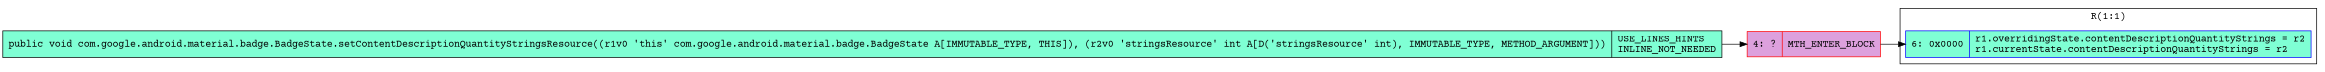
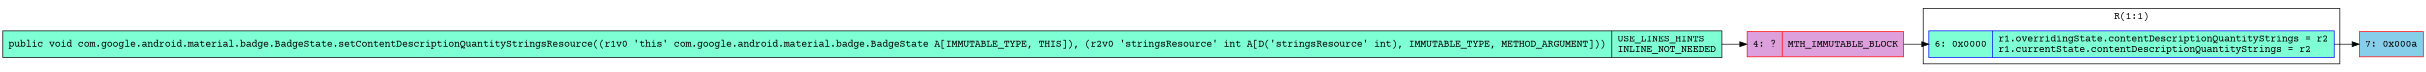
node "4: ?": text "MTH_ENTER_BLOCK" -> "MTH_IMMUTABLE_BLOCK"
node "7: 0x000a": added
